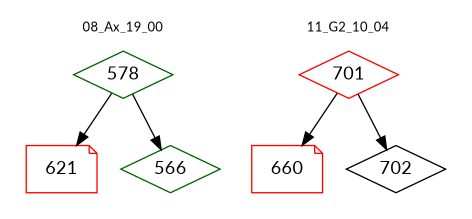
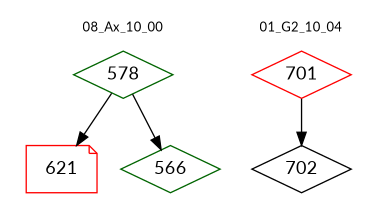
cluster "08_Ax_19_00": label "08_Ax_19_00" -> "08_Ax_10_00"
cluster "11_G2_10_04": label "11_G2_10_04" -> "01_G2_10_04"
node "660": removed
